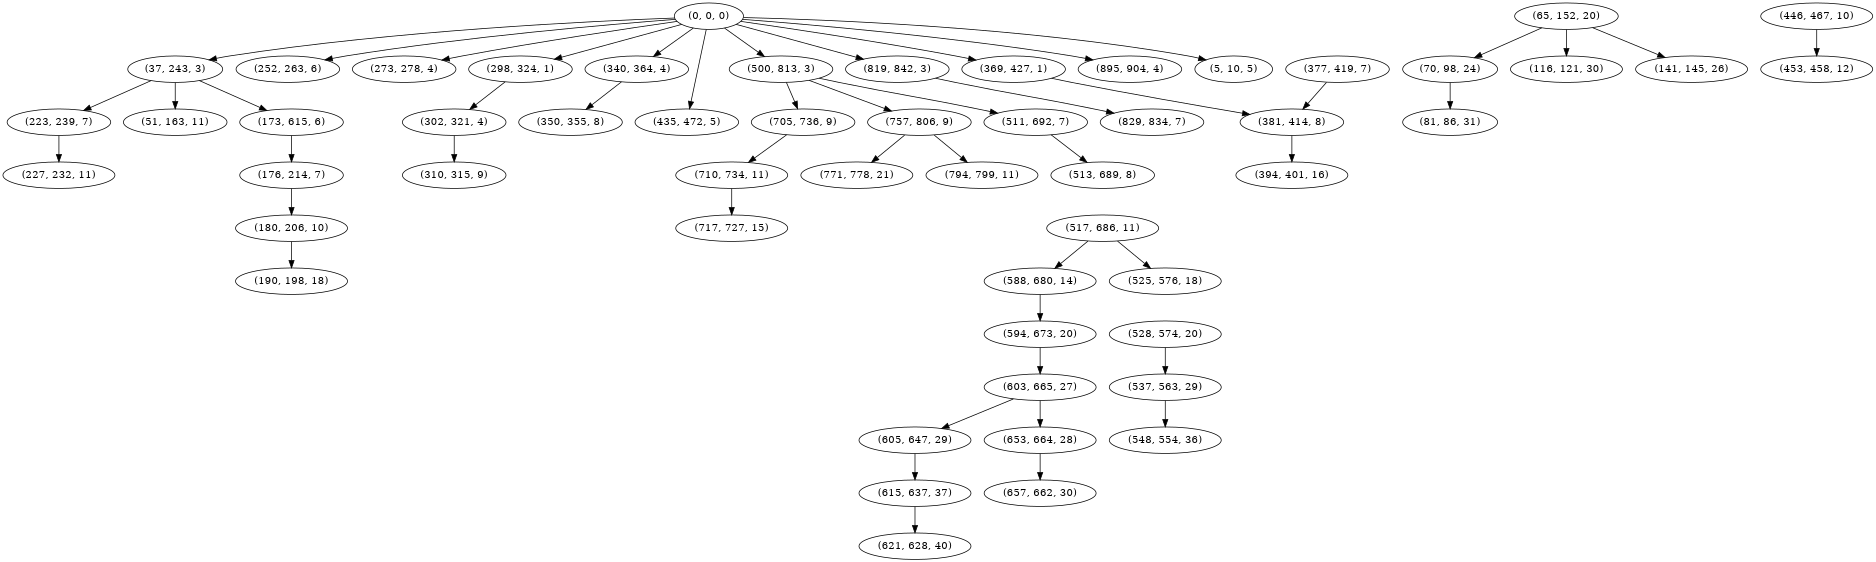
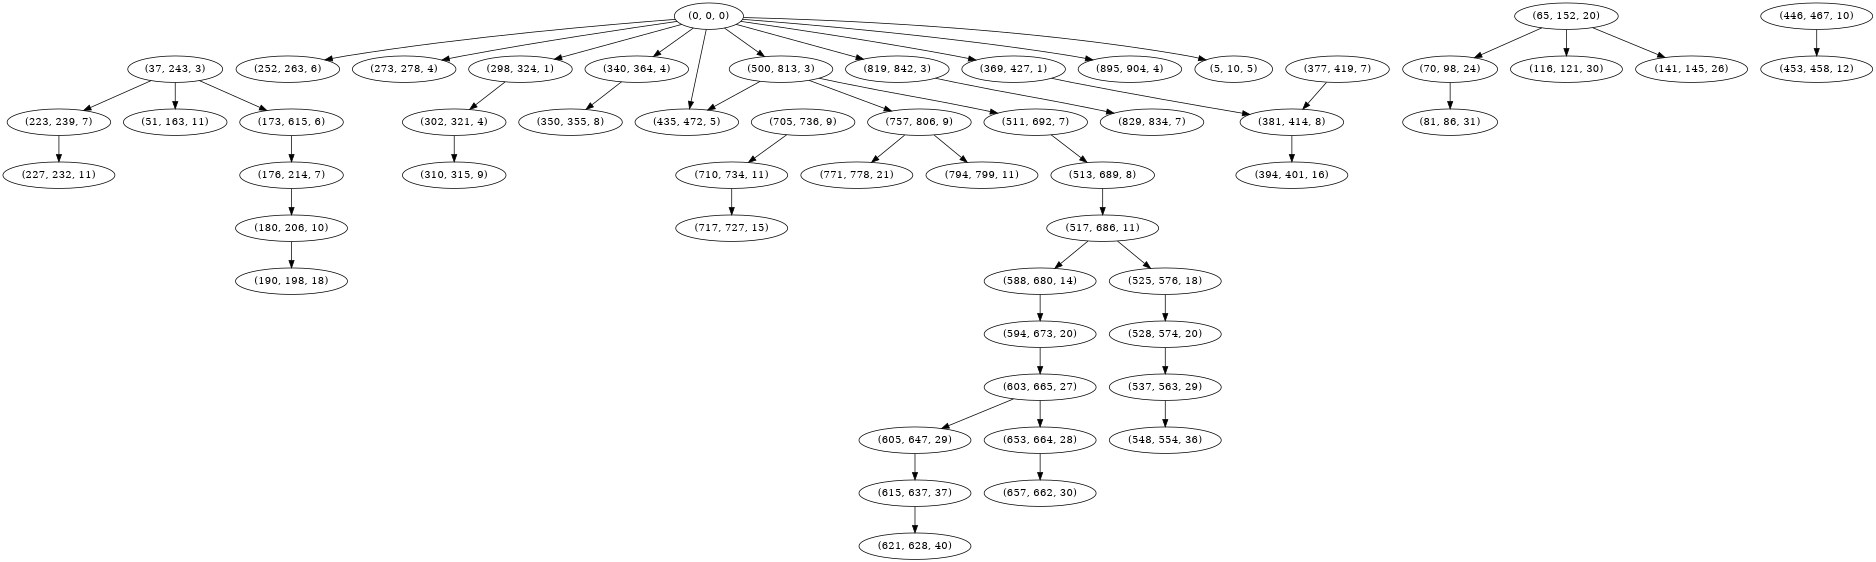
edge "(0, 0, 0)" -> "(37, 243, 3)": removed
edge "(500, 813, 3)" -> "(705, 736, 9)": now "(500, 813, 3)" -> "(435, 472, 5)"
edge "(513, 689, 8)" -> "(517, 686, 11)": added
edge "(525, 576, 18)" -> "(528, 574, 20)": added
